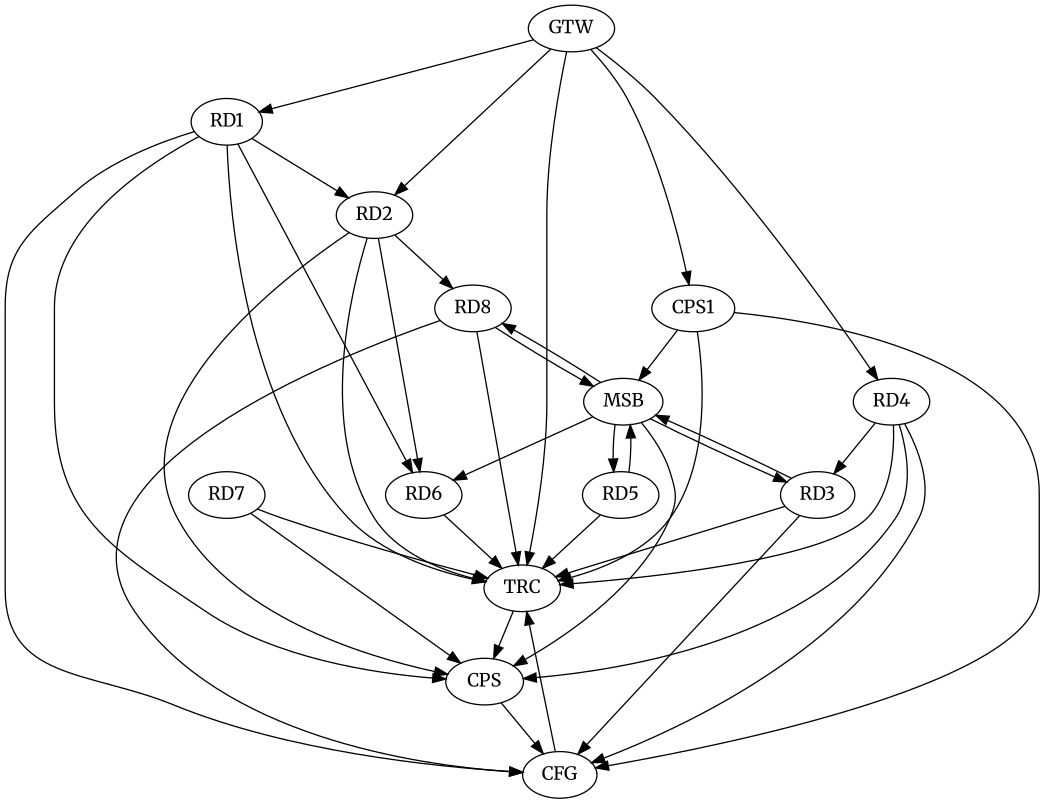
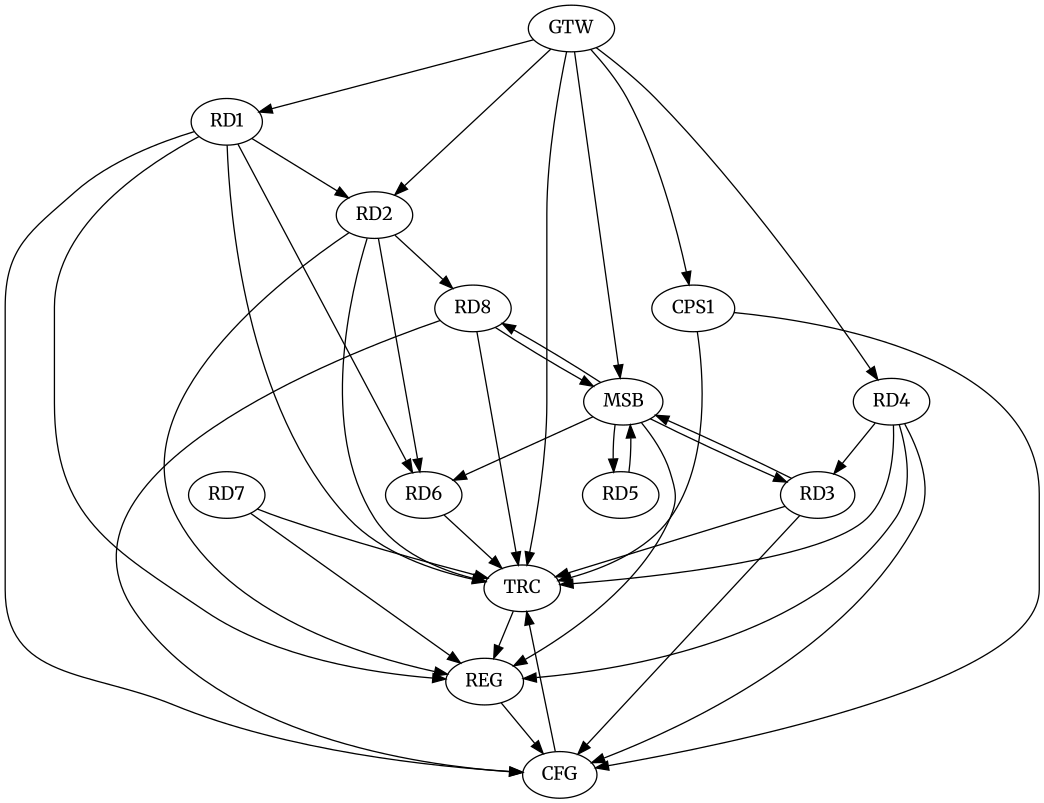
edge "CPS1" -> "MSB": now "GTW" -> "MSB"
edge "RD5" -> "TRC": removed
node "CPS": label "CPS" -> "REG"
